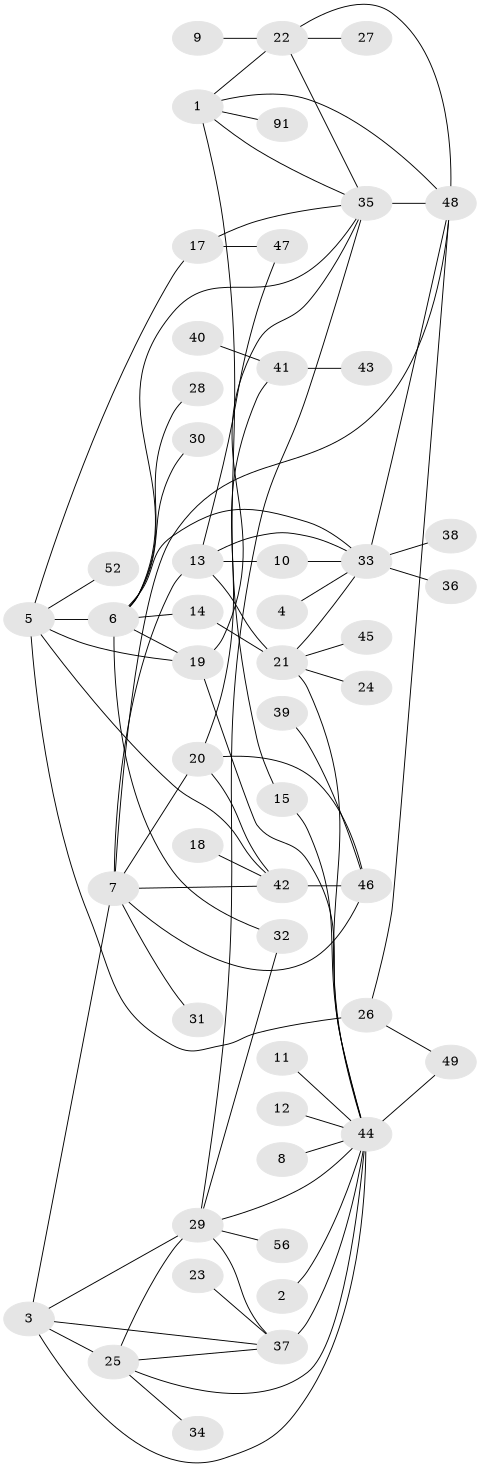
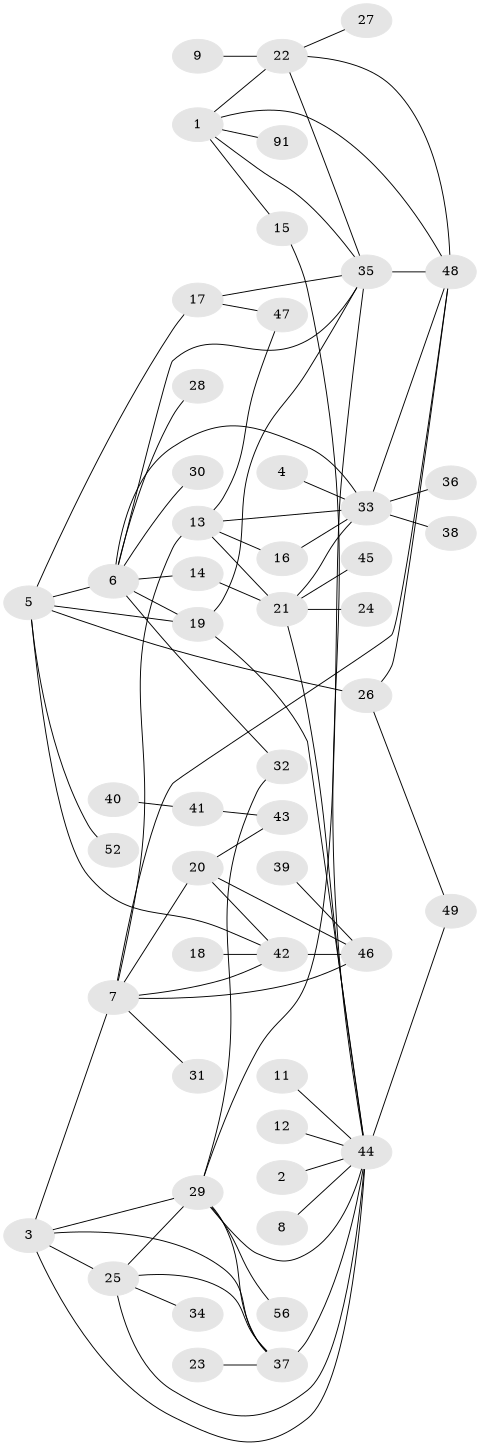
node "10": label "10" -> "16"
edge "41" -- "20": now "43" -- "20"
